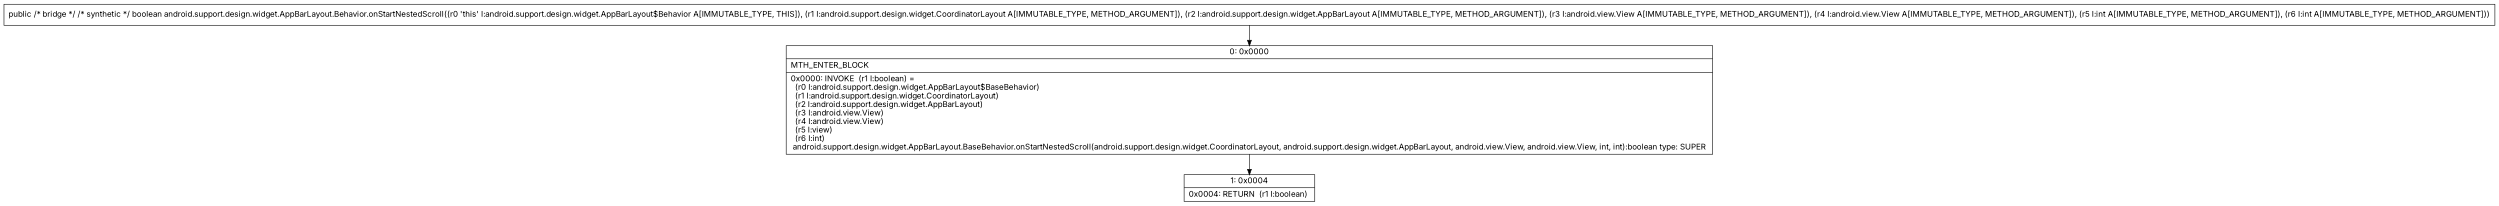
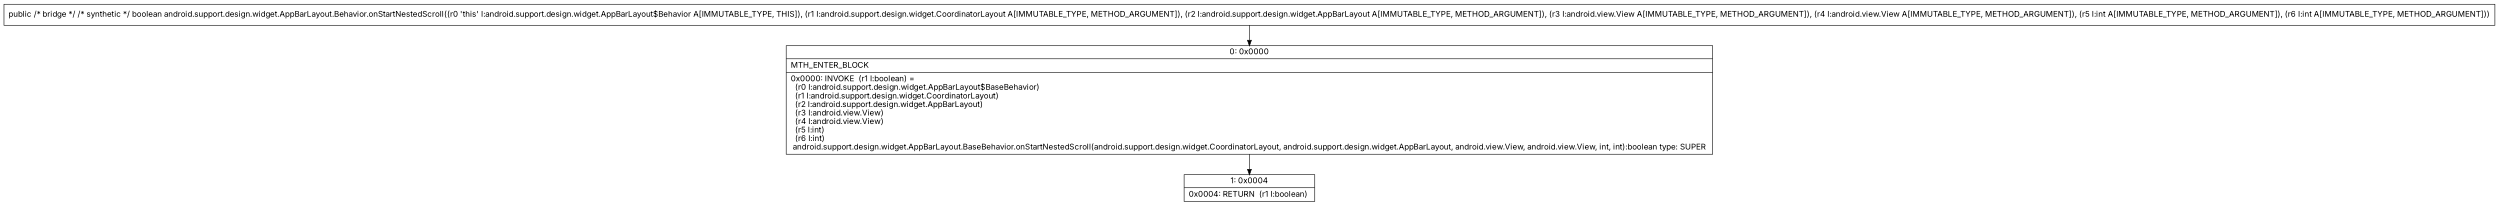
node "0: 0x0000": text "(r5 I:view)" -> "(r5 I:int)"
